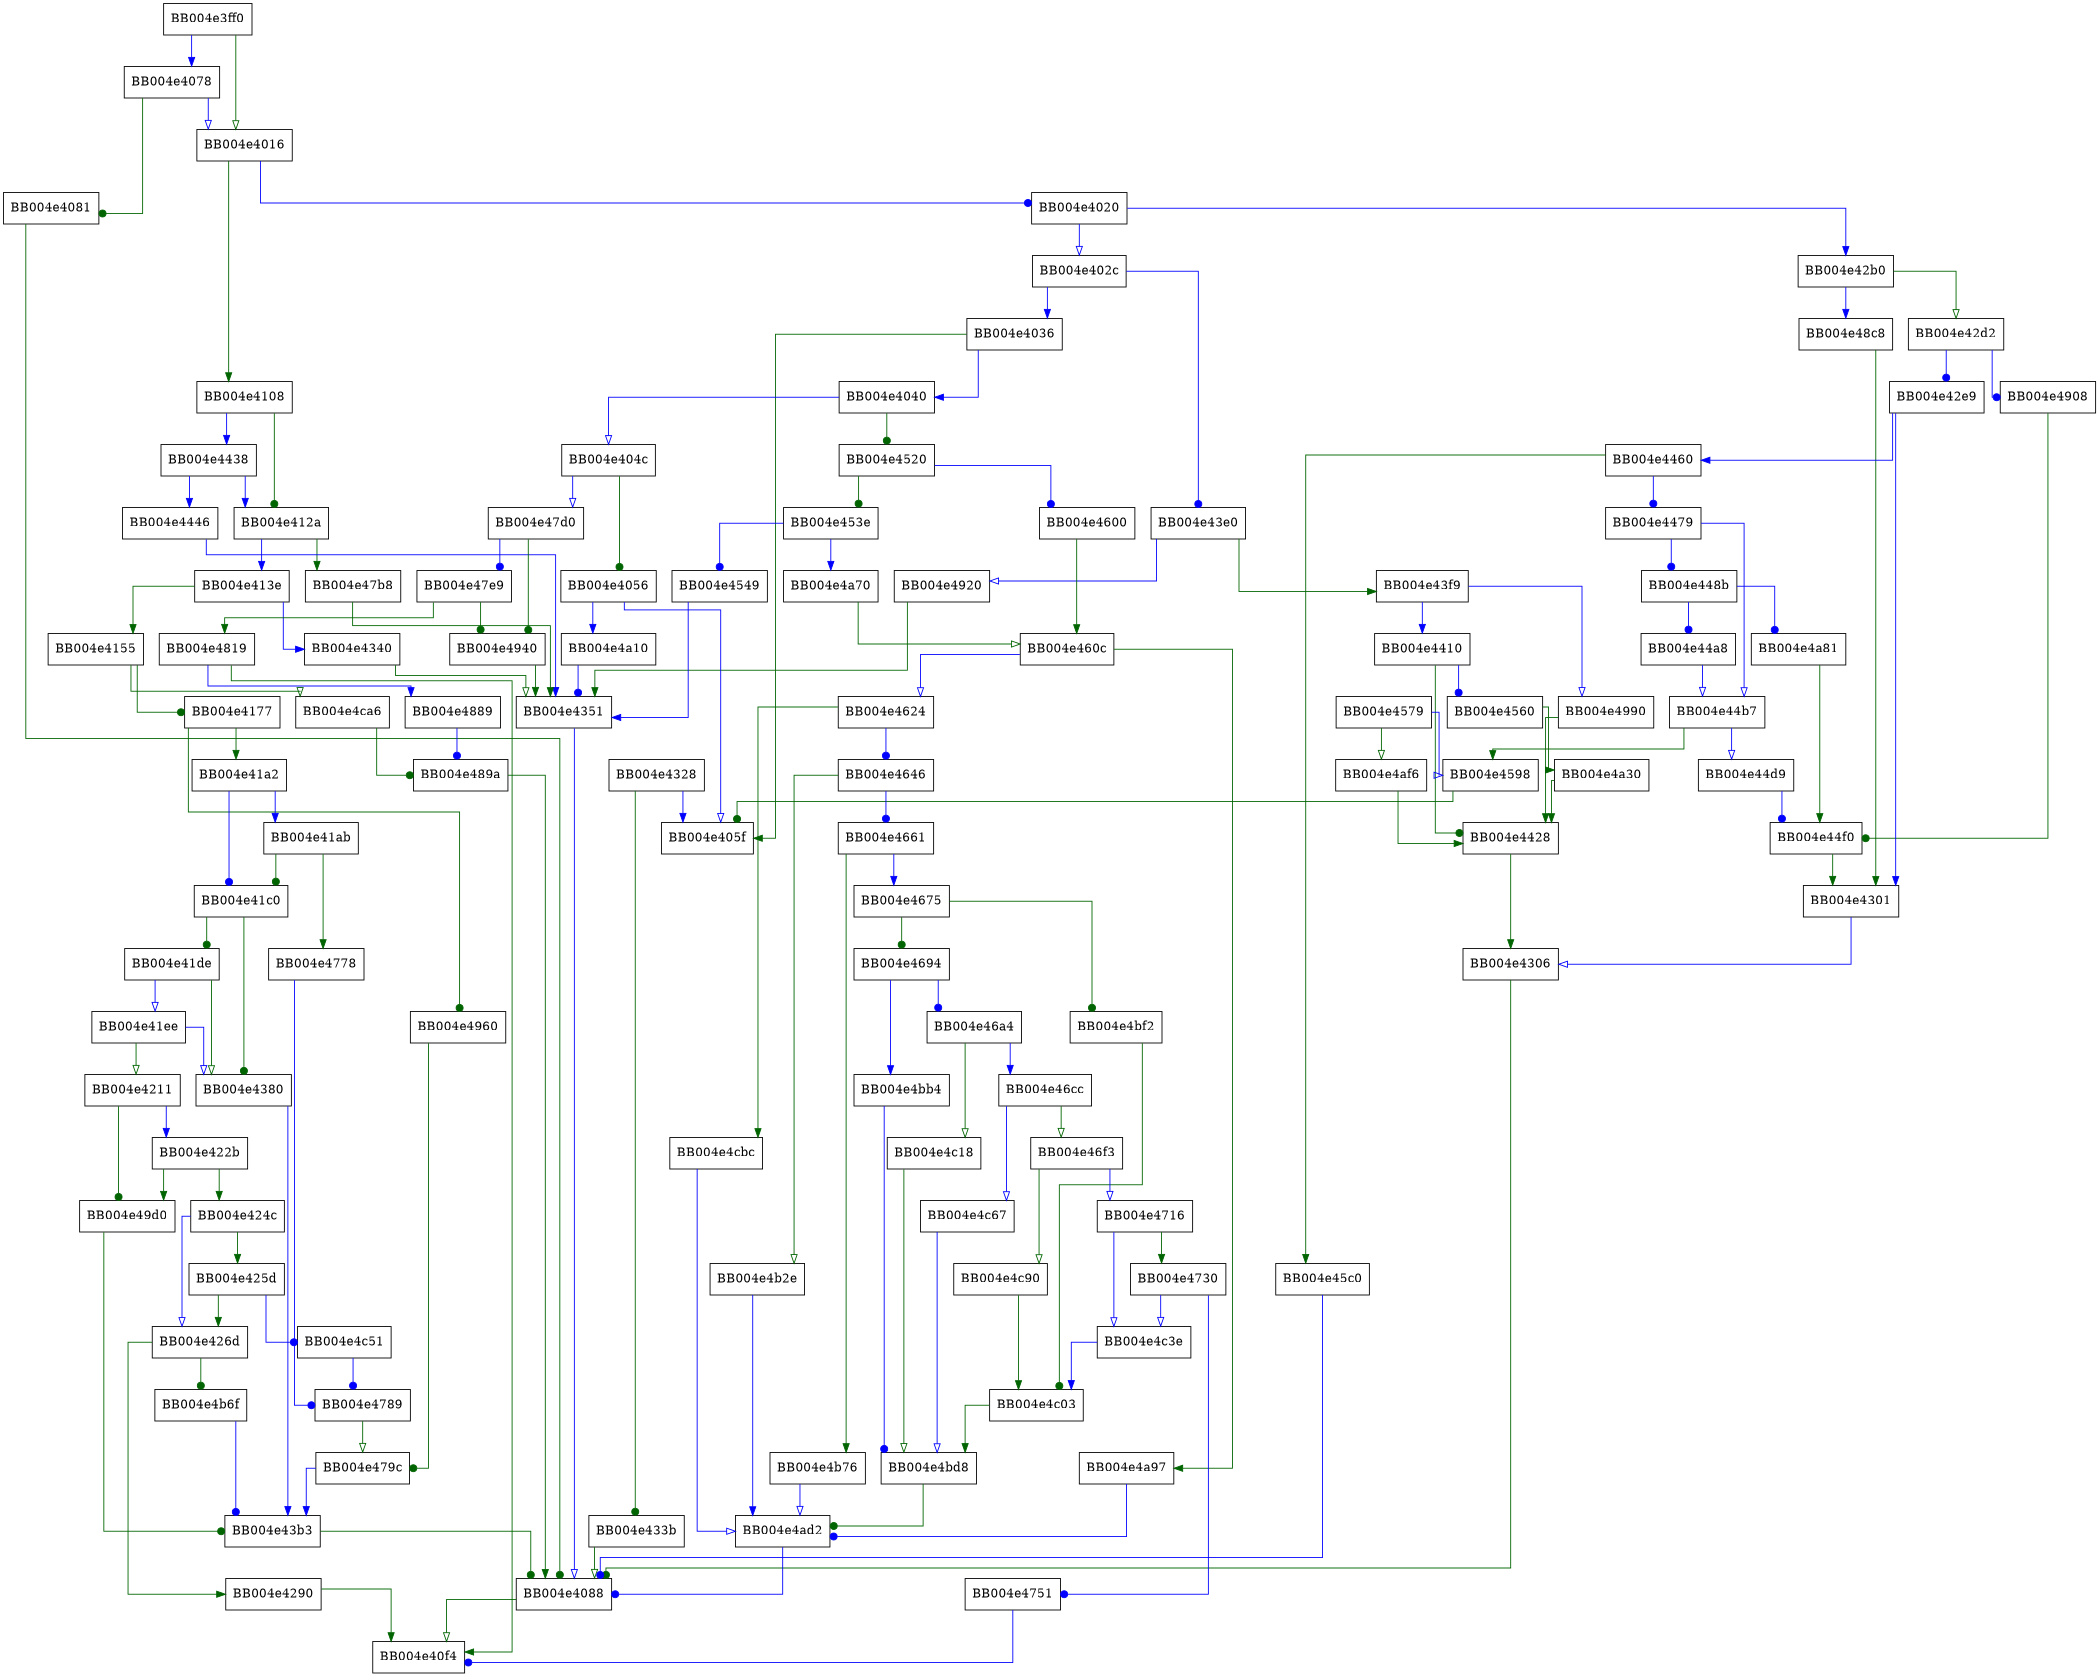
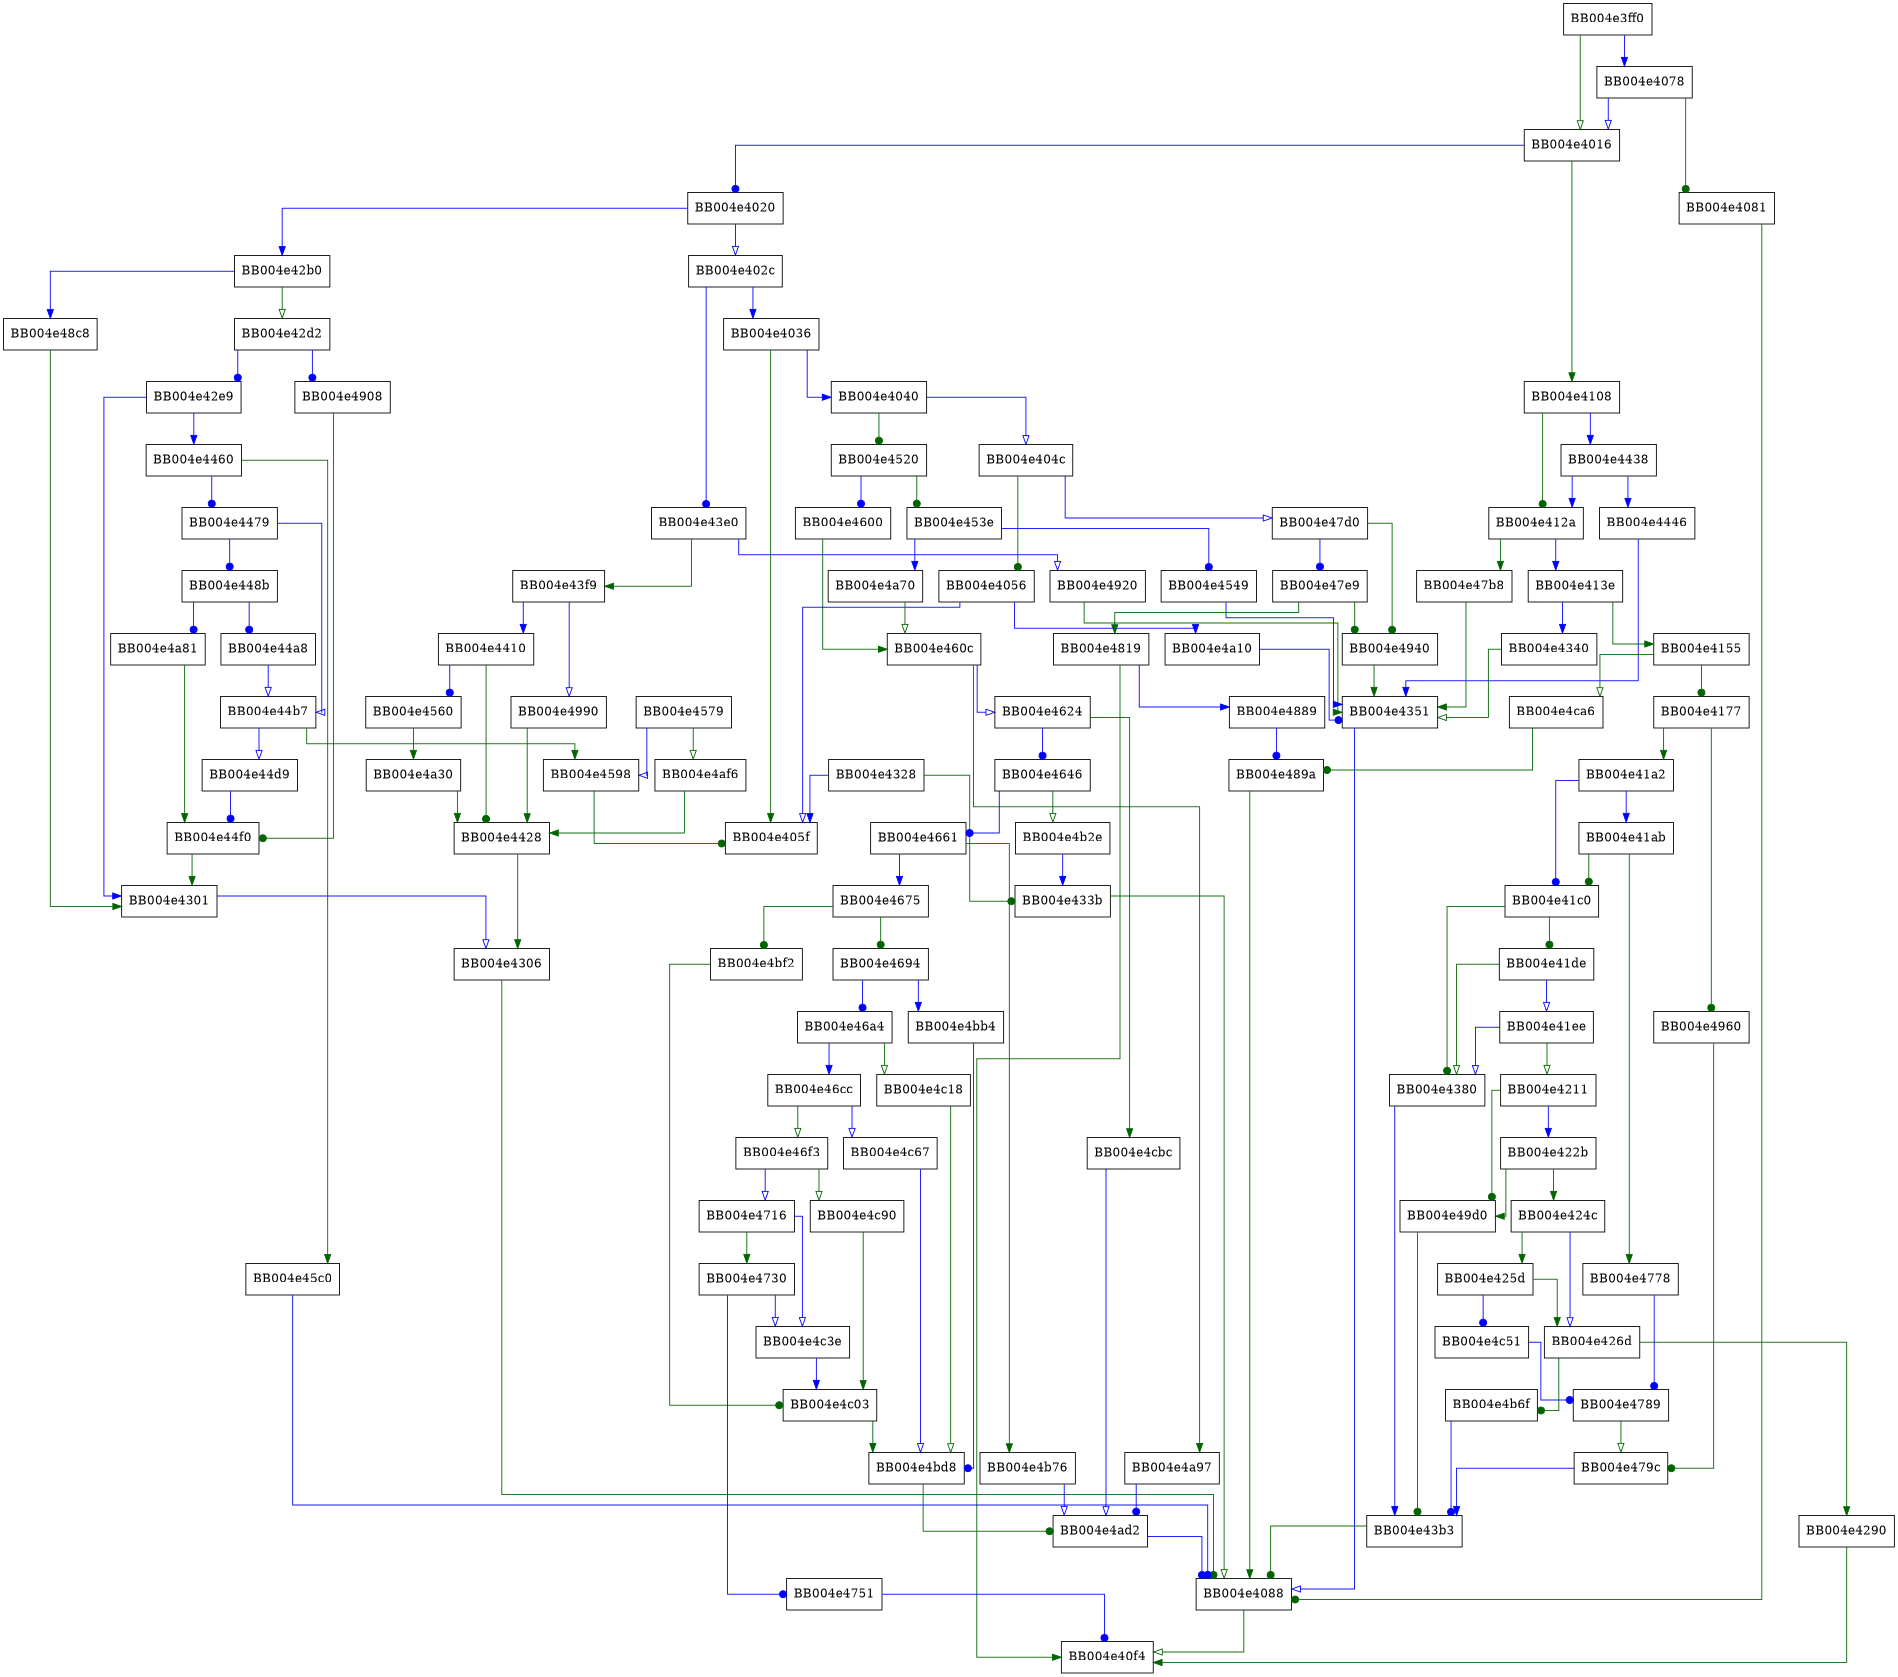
edge "BB004e4b2e" -> "BB004e4ad2": now "BB004e4b2e" -> "BB004e433b"
